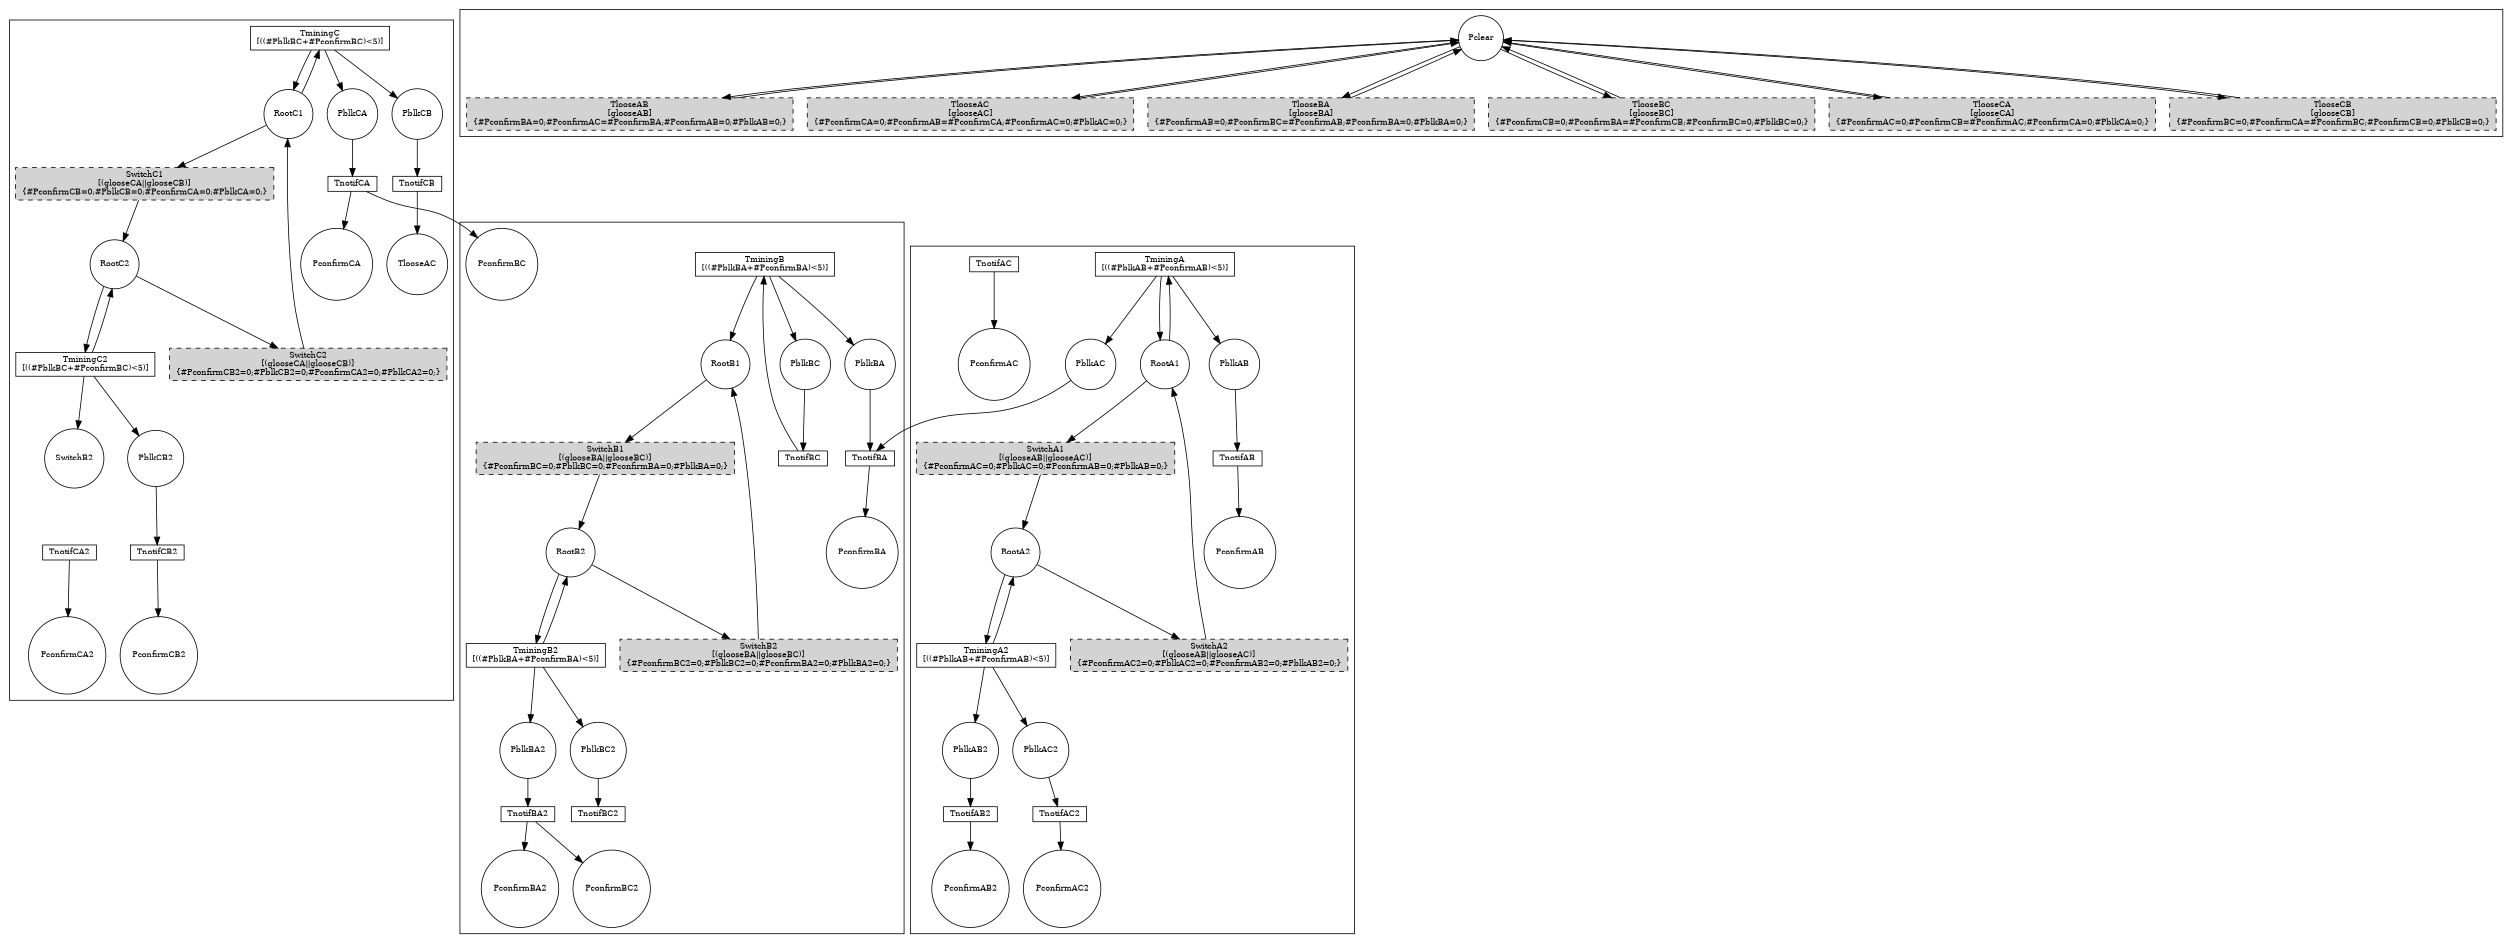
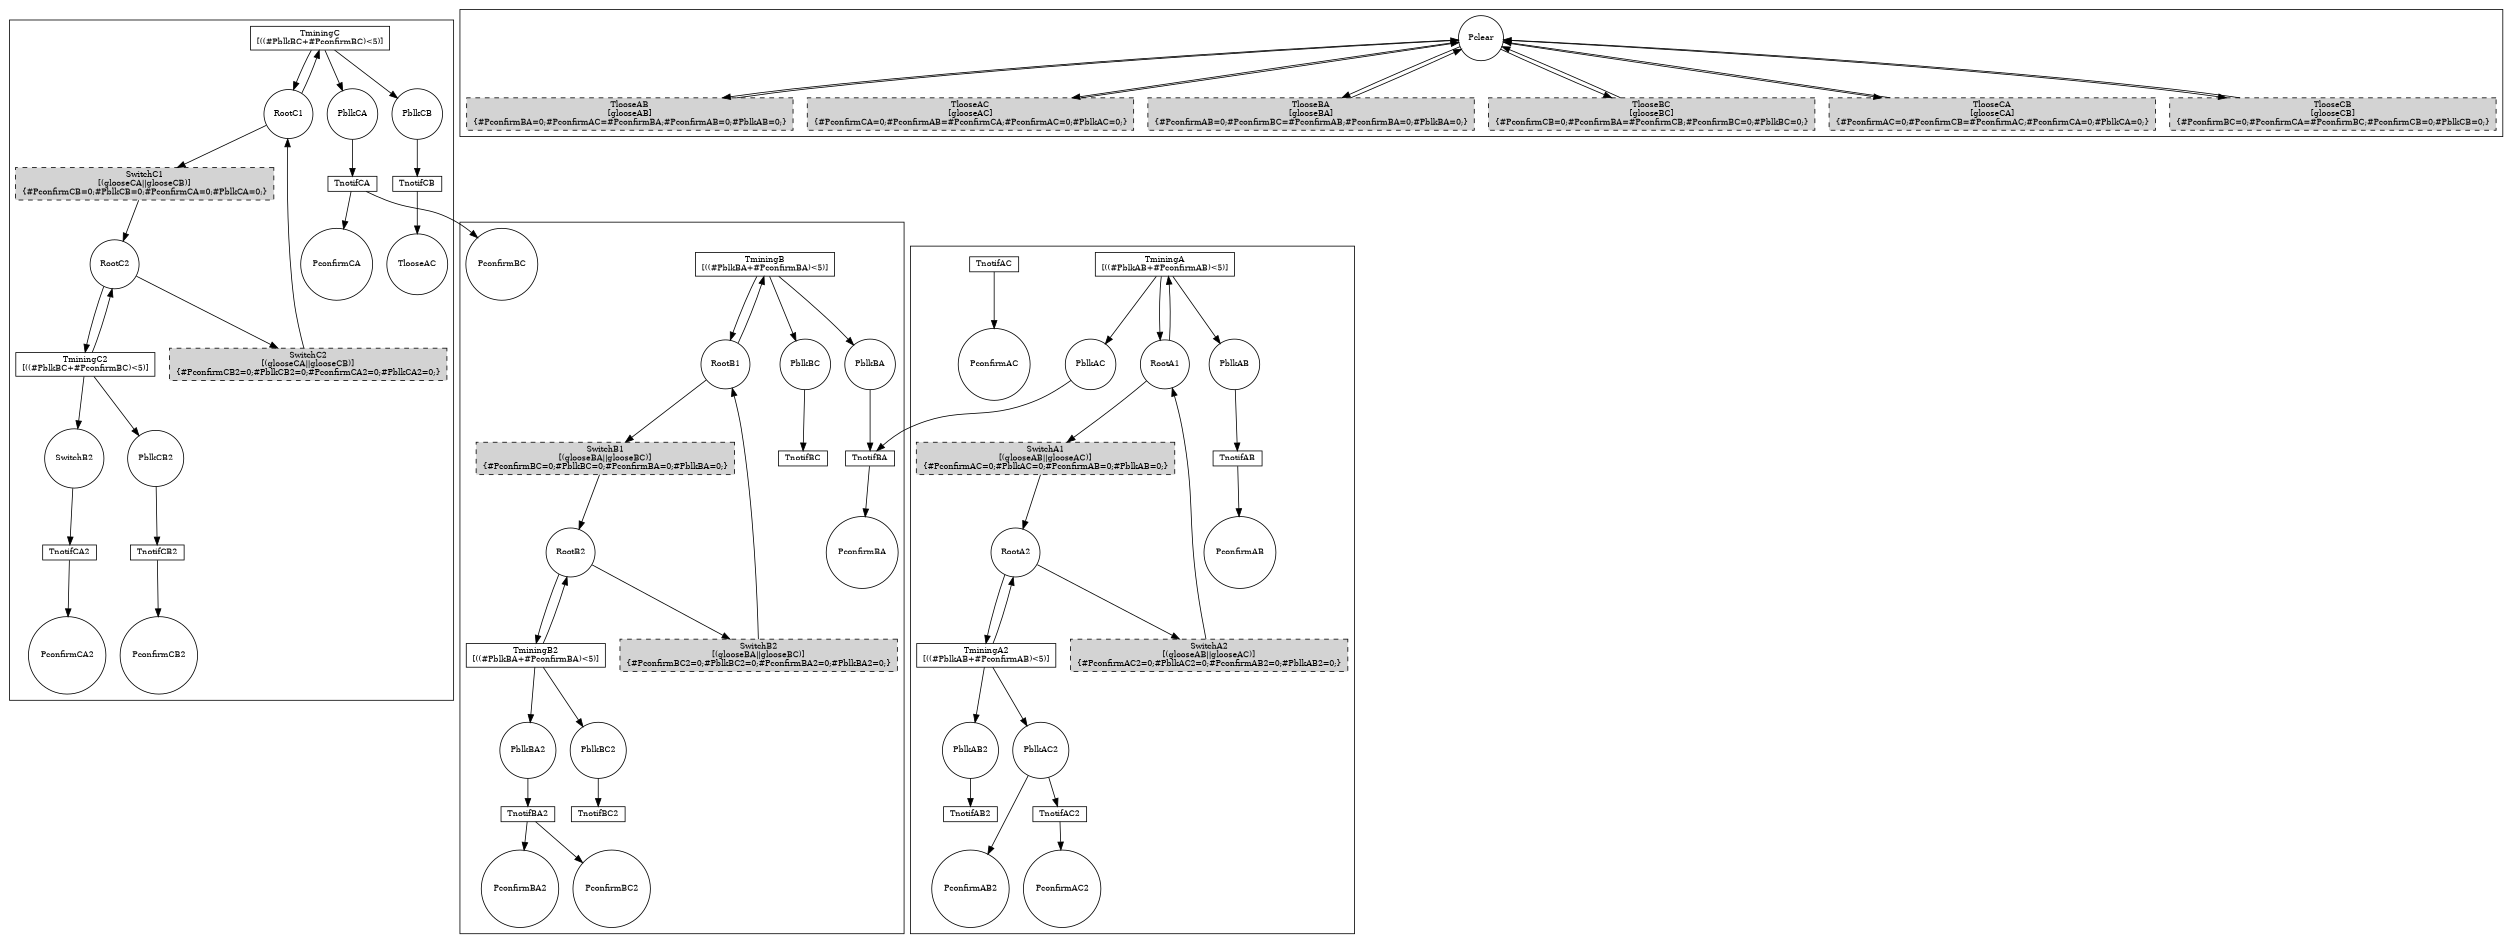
edge "TnotifBC" -> "TminingB [((#PblkBA+#PconfirmBA)<5)]": now "RootB1" -> "TminingB [((#PblkBA+#PconfirmBA)<5)]"
edge "SwitchB2" -> "TnotifCA2": added
edge "TnotifAB2" -> "PconfirmAB2": now "PblkAC2" -> "PconfirmAB2"
